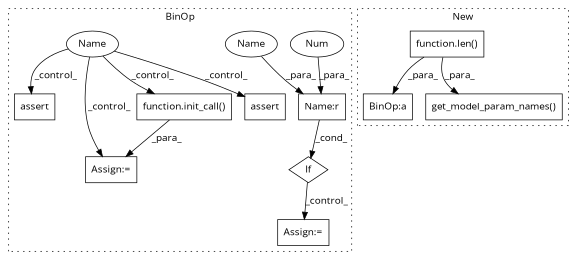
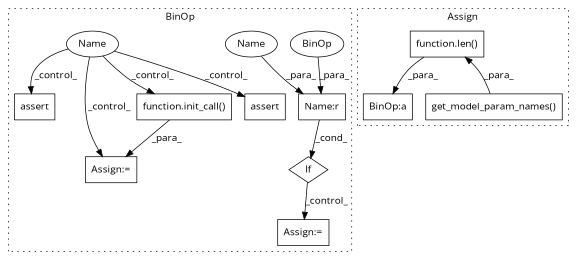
cluster "New": label "New" -> "Assign"
node "Num": label "Num" -> "BinOp"
edge "function.len()" -> "get_model_param_names()": reversed
